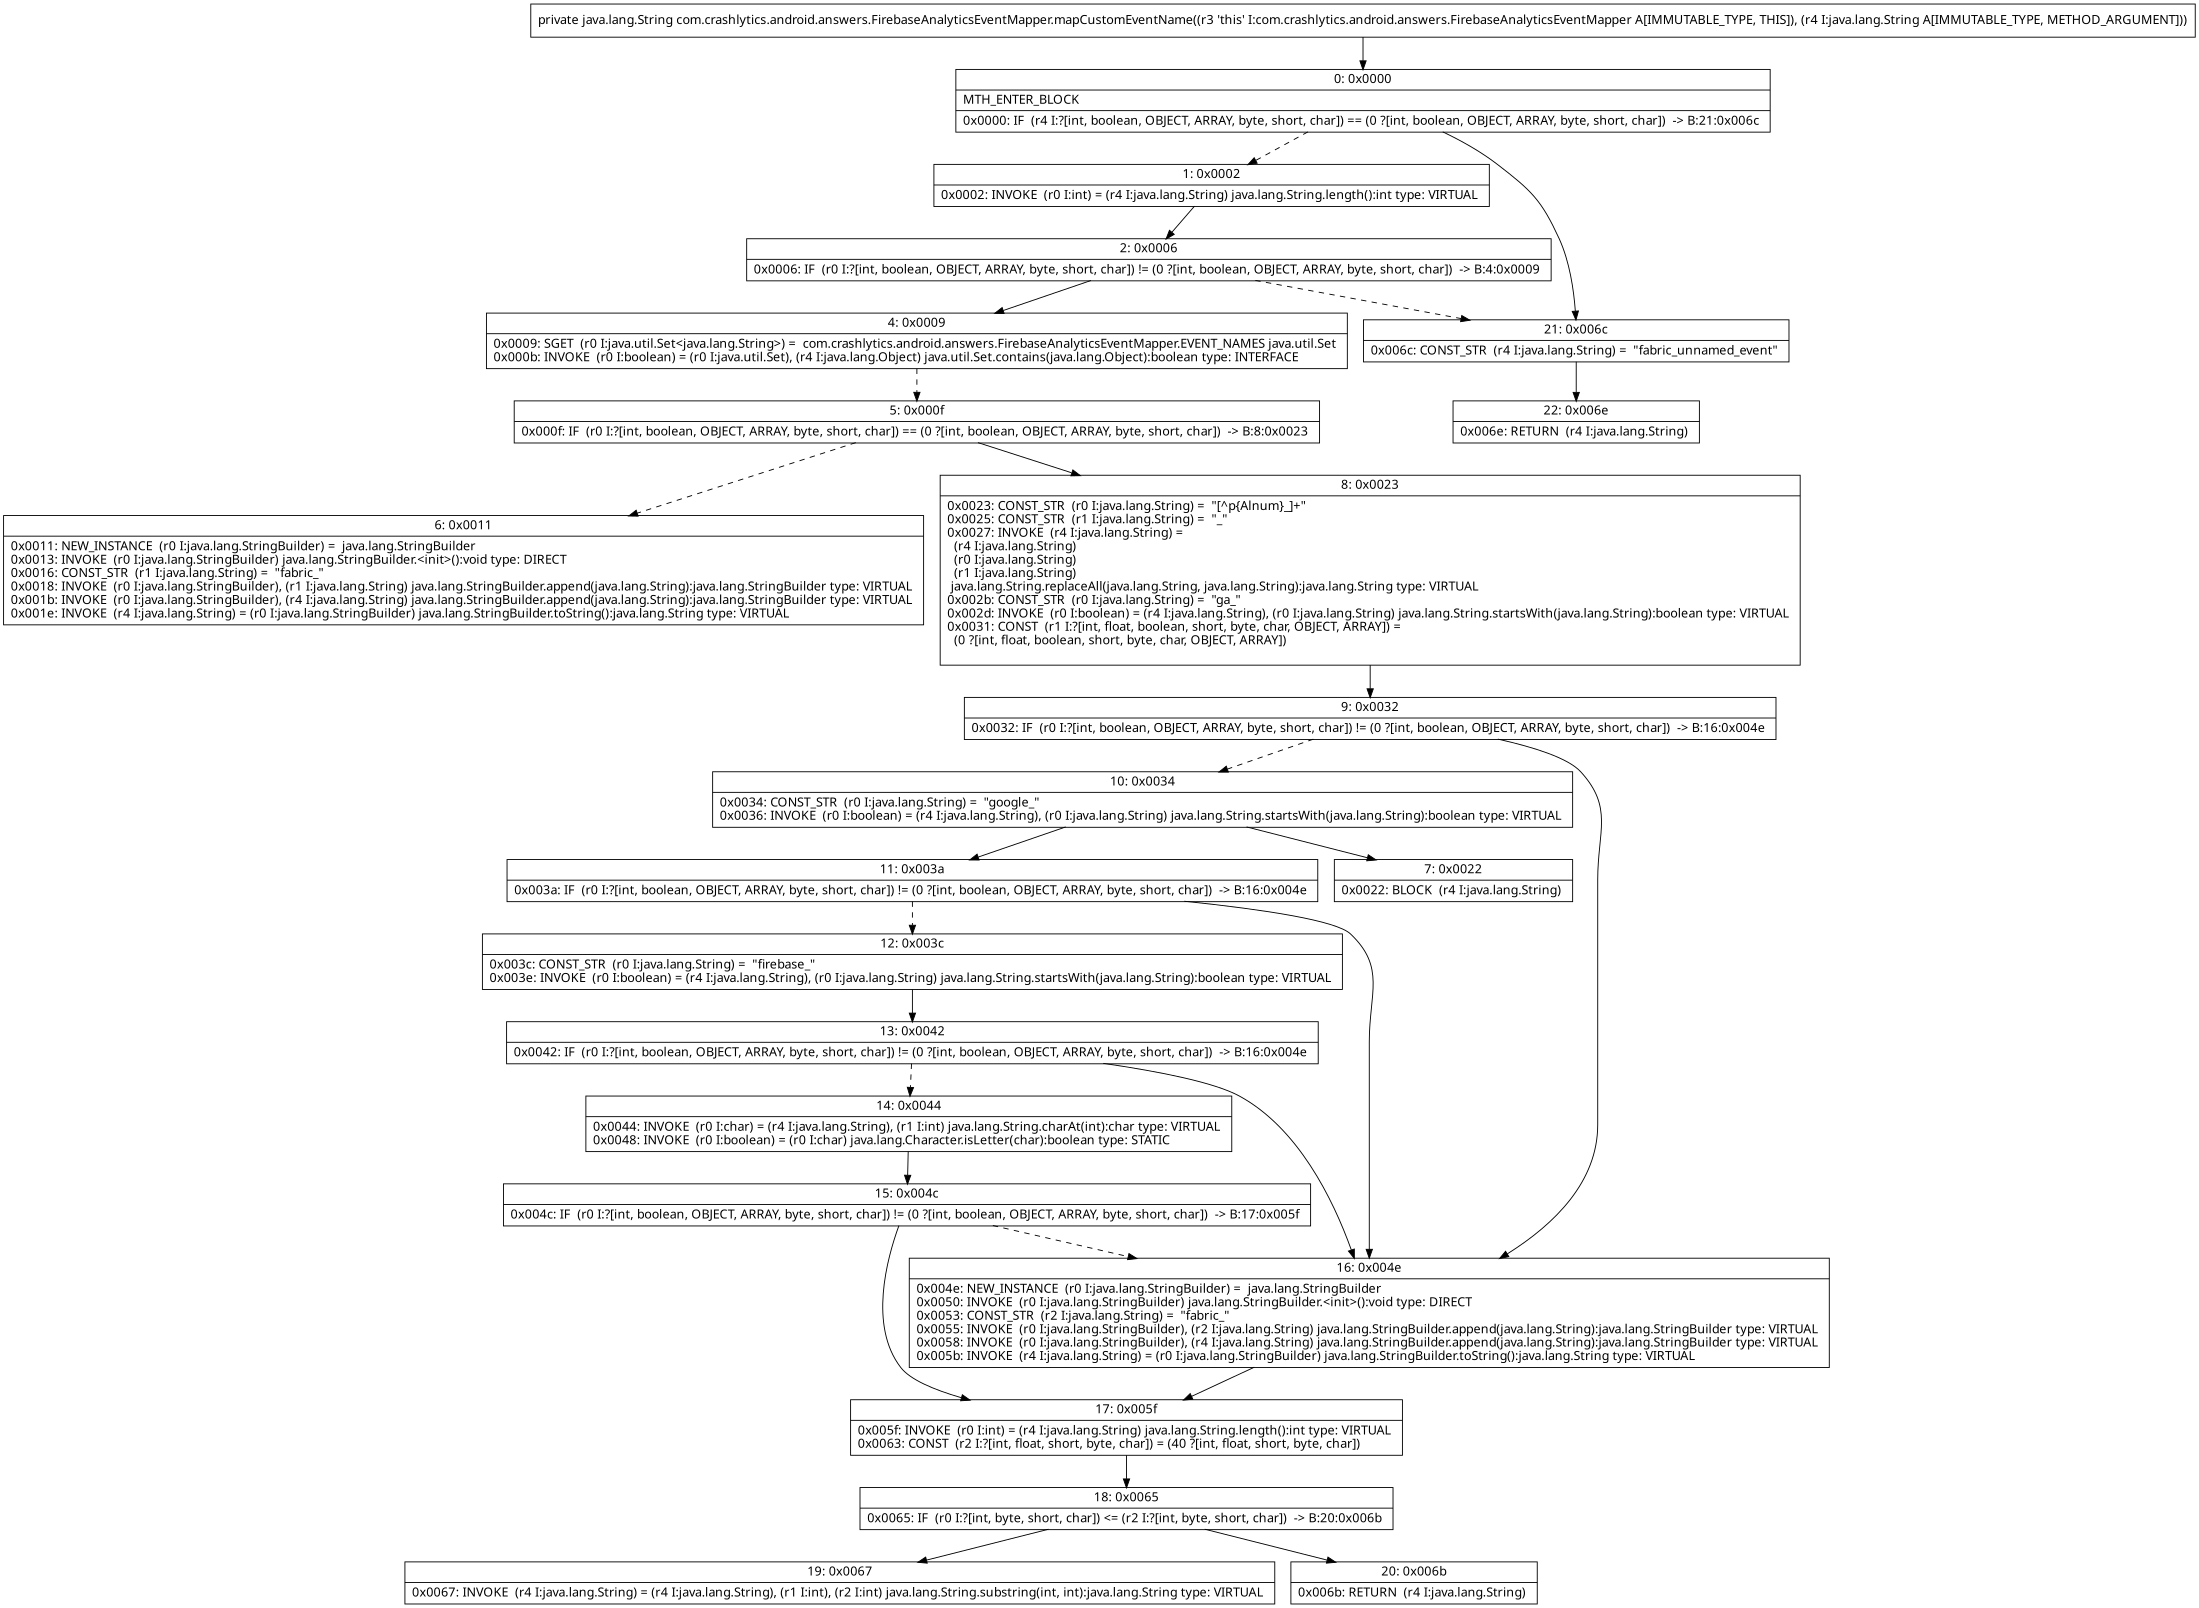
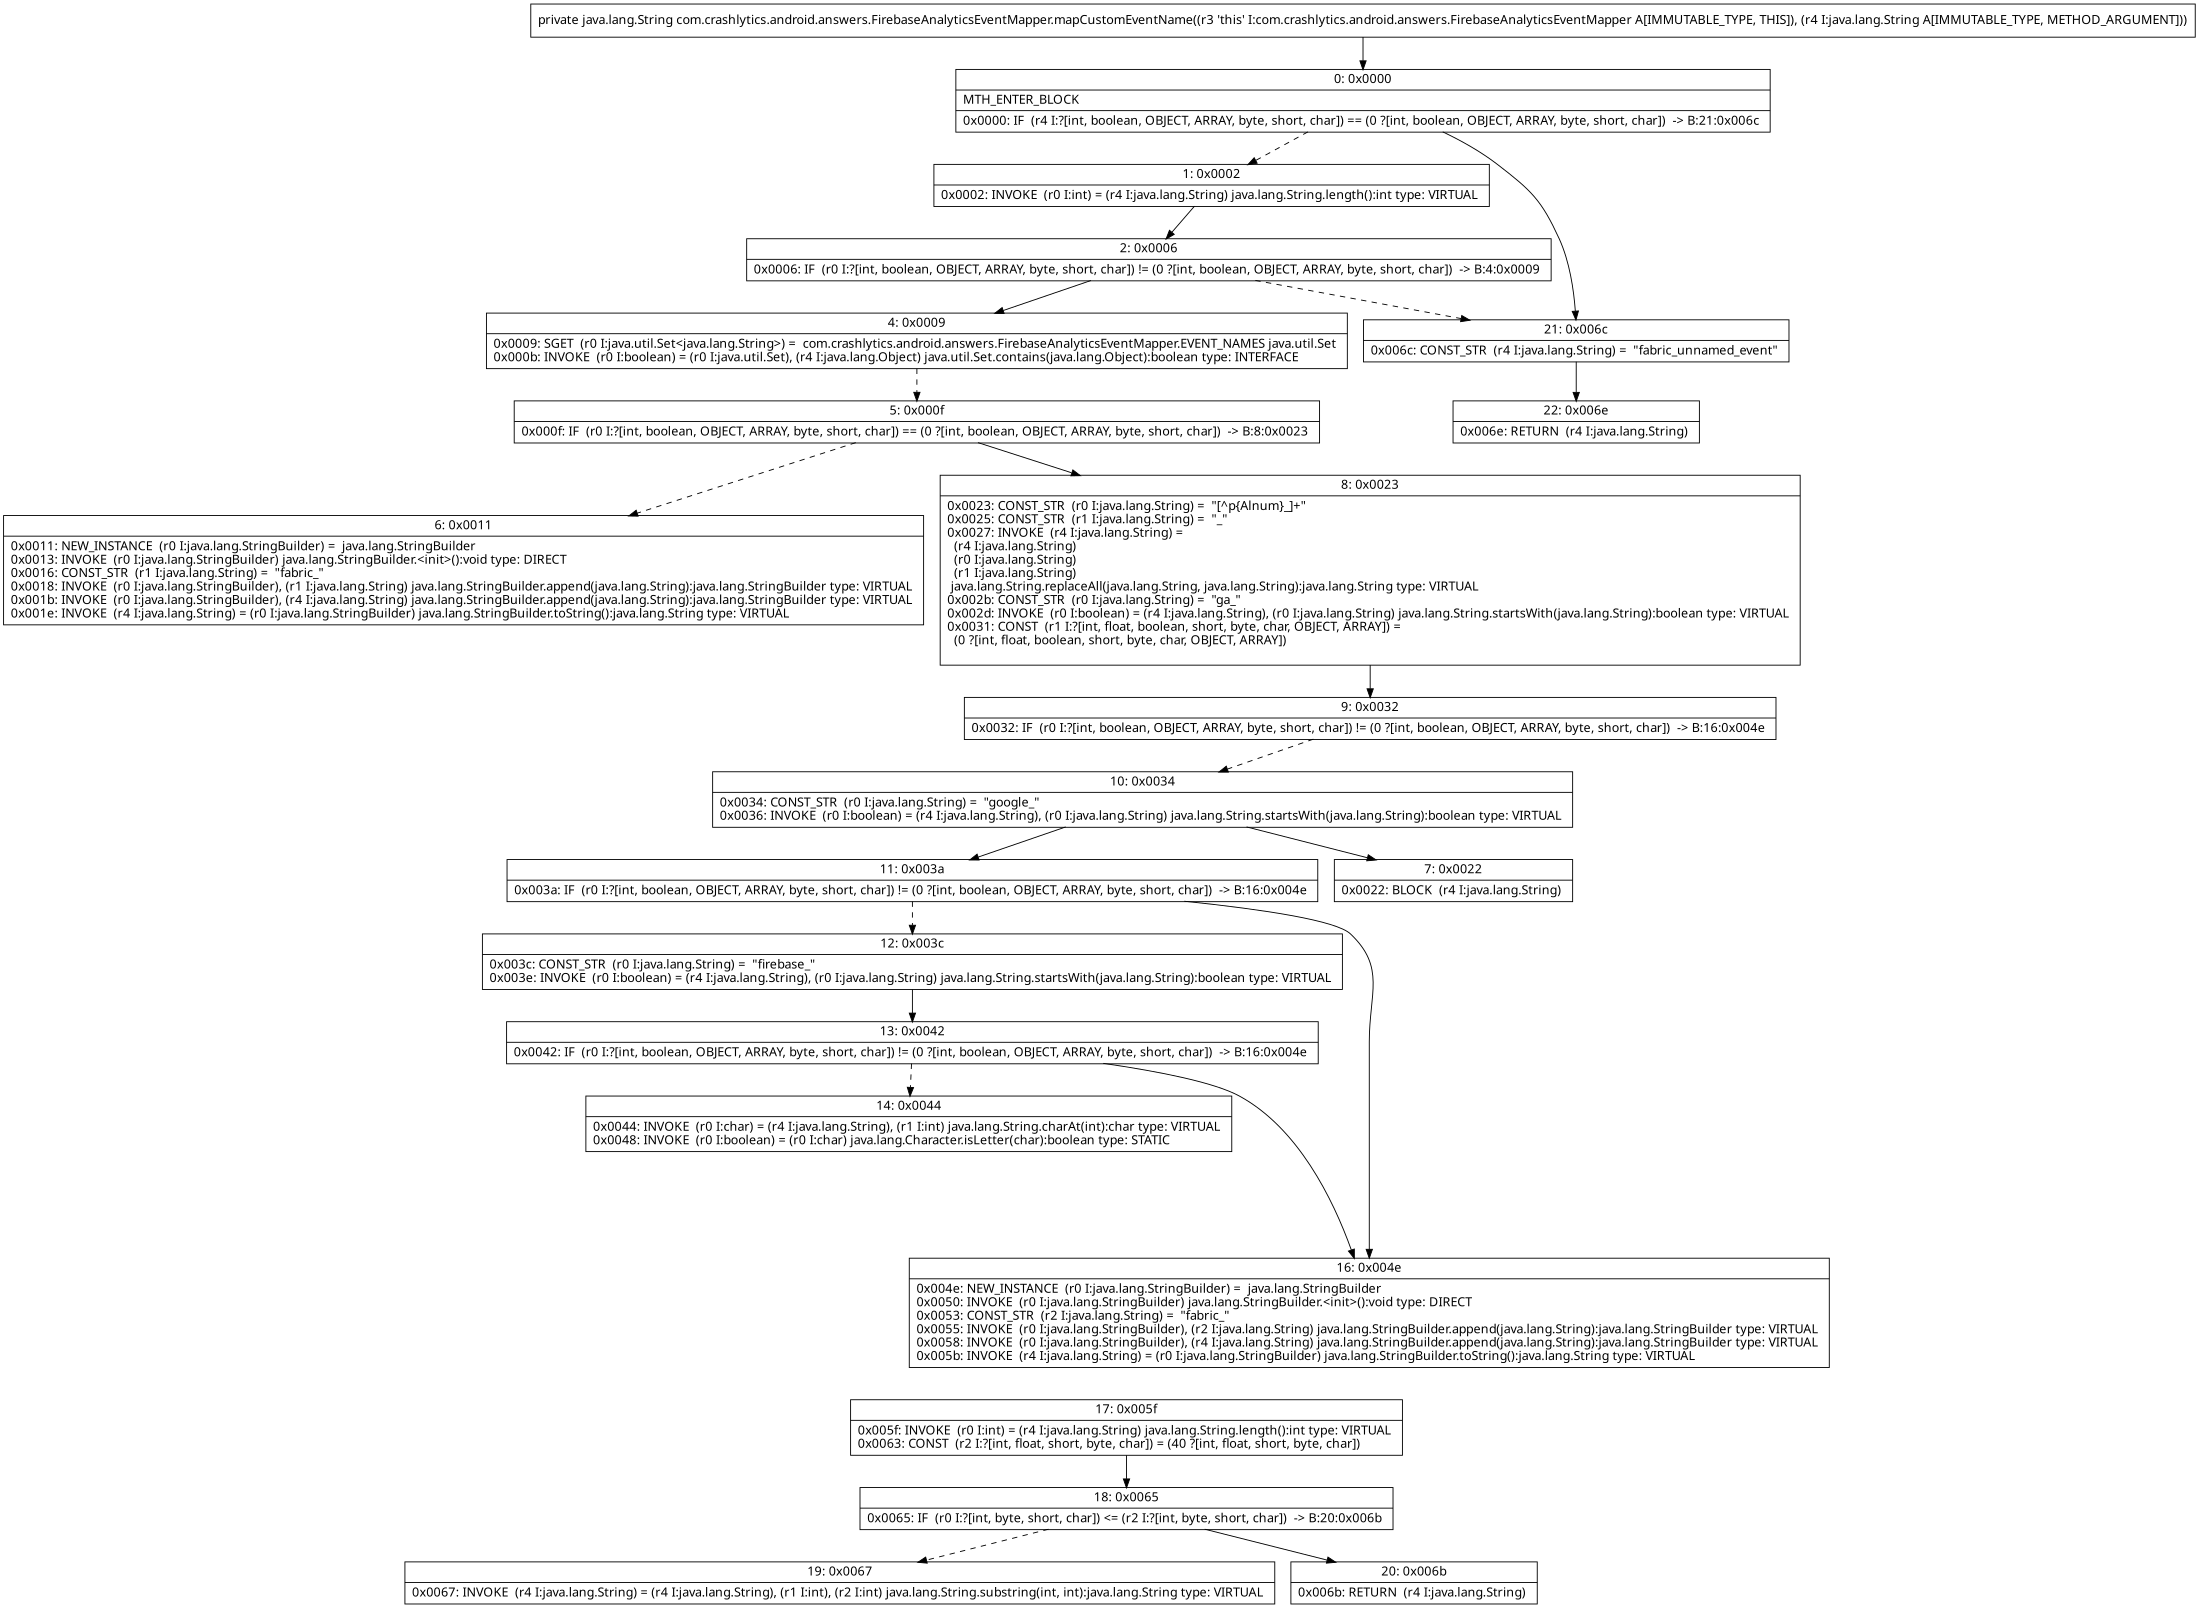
edge "9: 0x0032" -> "16: 0x004e": removed
node "15: 0x004c": removed
edge "16: 0x004e" -> "17: 0x005f": removed
edge "18: 0x0065" -> "19: 0x0067": style solid -> dashed
